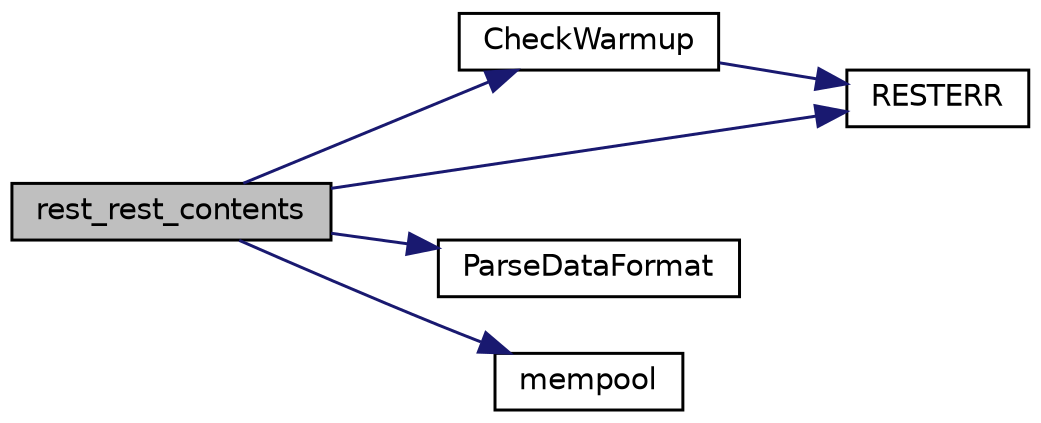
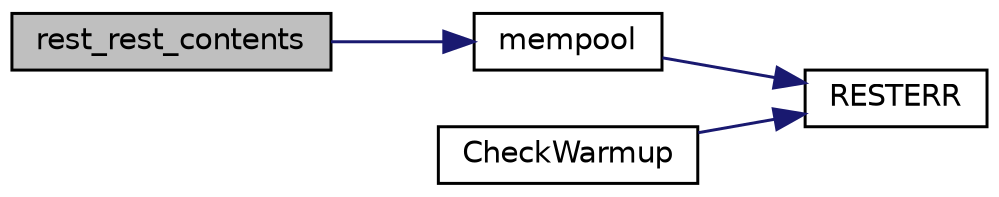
edge "rest_rest_contents" -> "CheckWarmup": removed
edge "rest_rest_contents" -> "RESTERR": now "mempool" -> "RESTERR"
node "ParseDataFormat": removed
